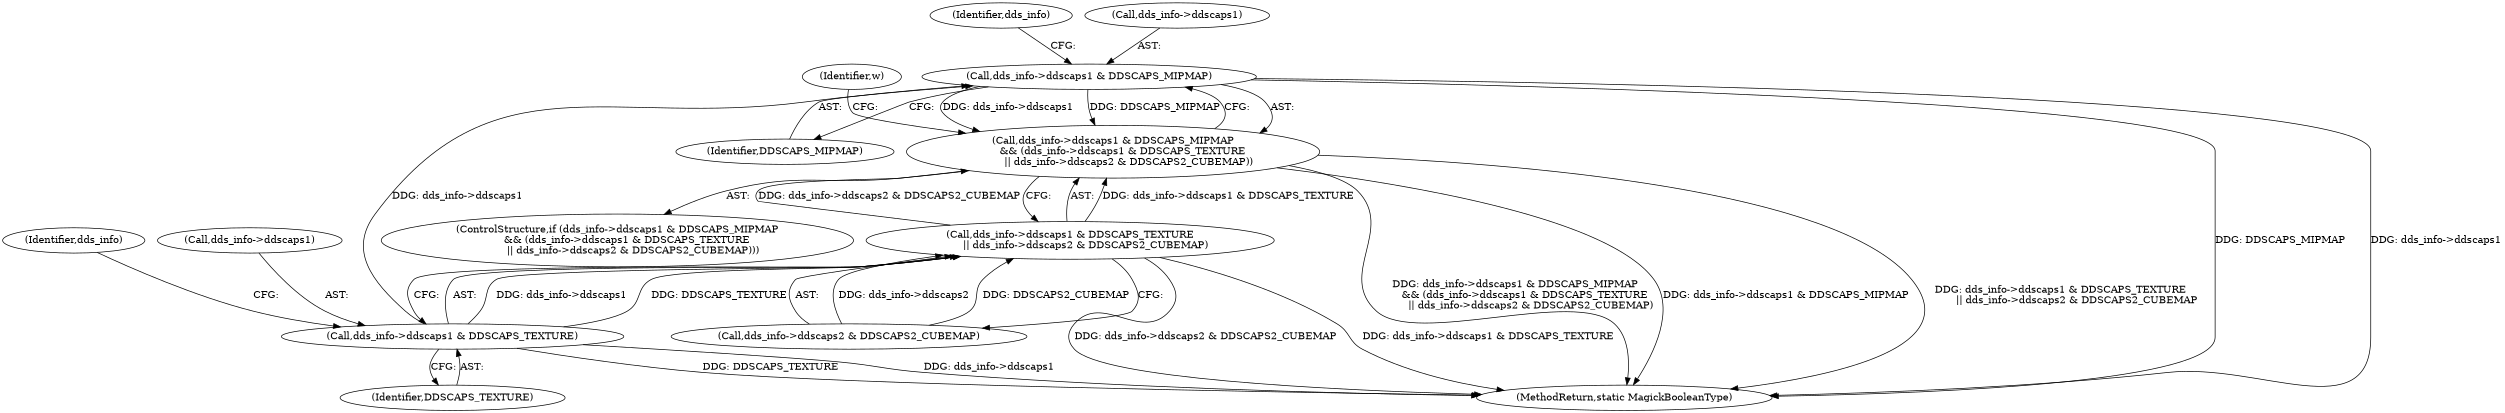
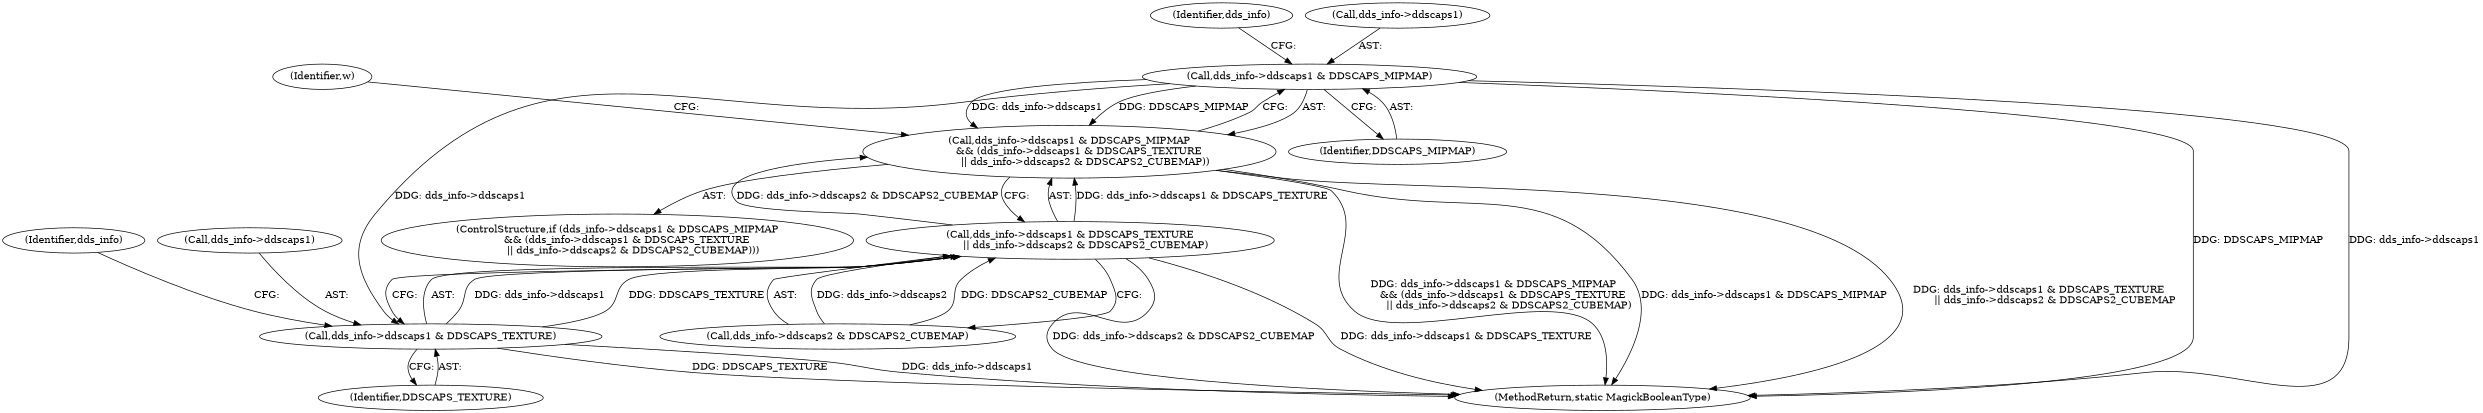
edge "(Call,dds_info->ddscaps1 & DDSCAPS_TEXTURE)" -> "(Call,dds_info->ddscaps1 & DDSCAPS_MIPMAP)": reversed
